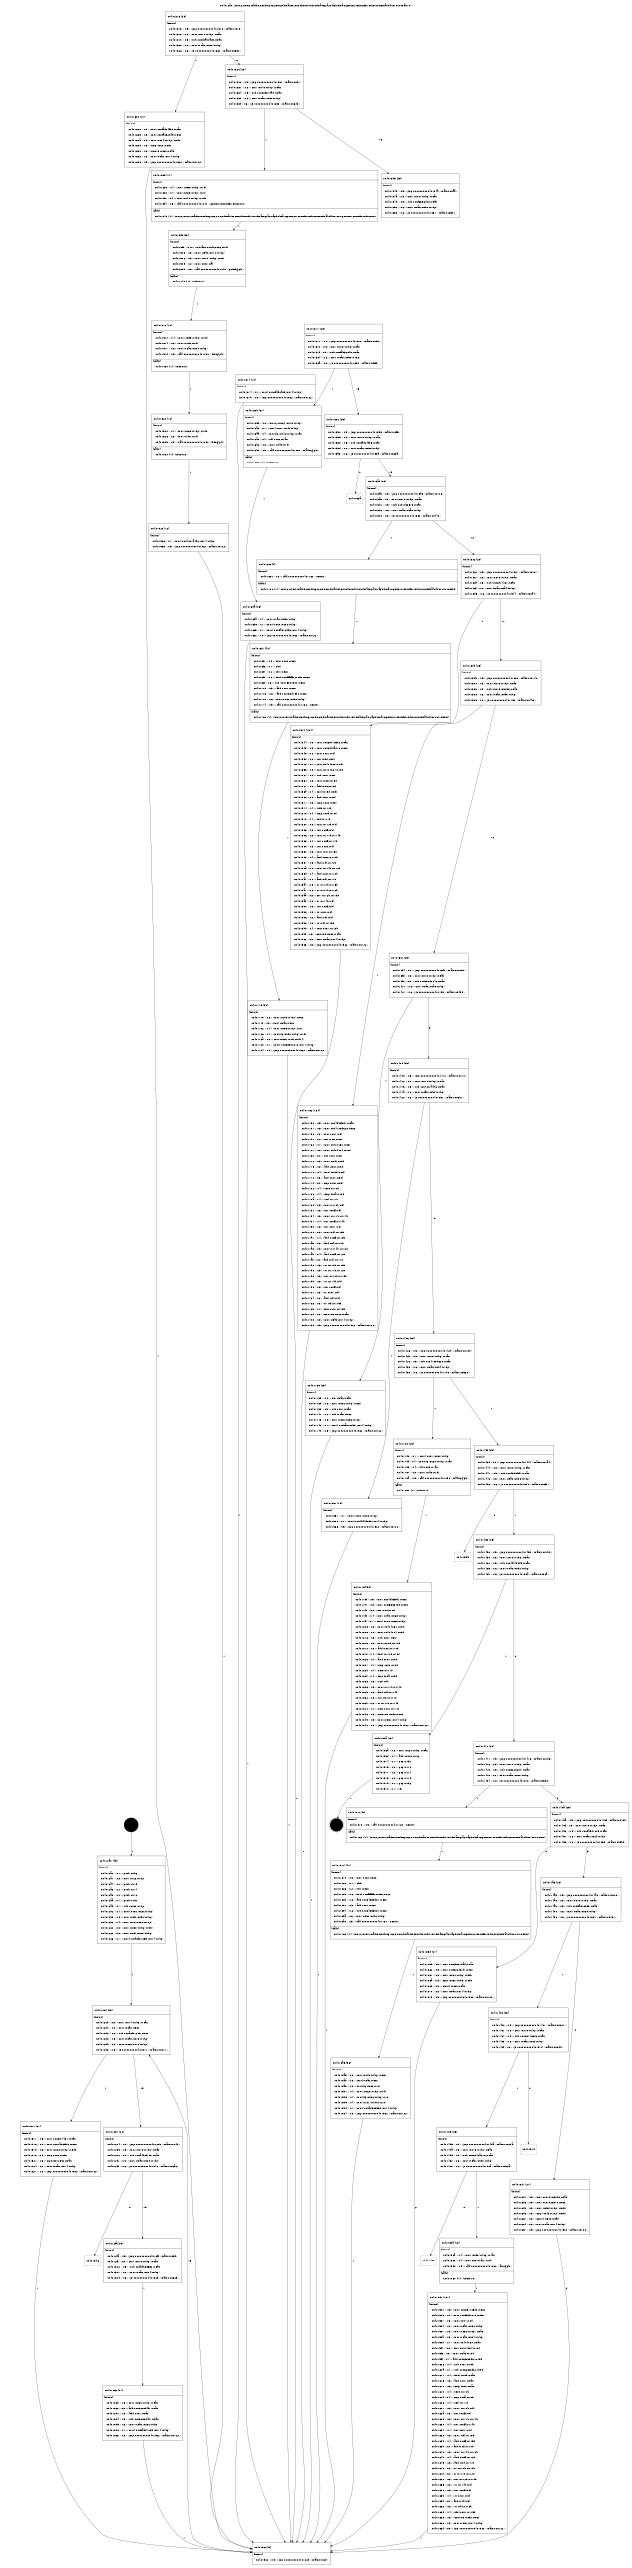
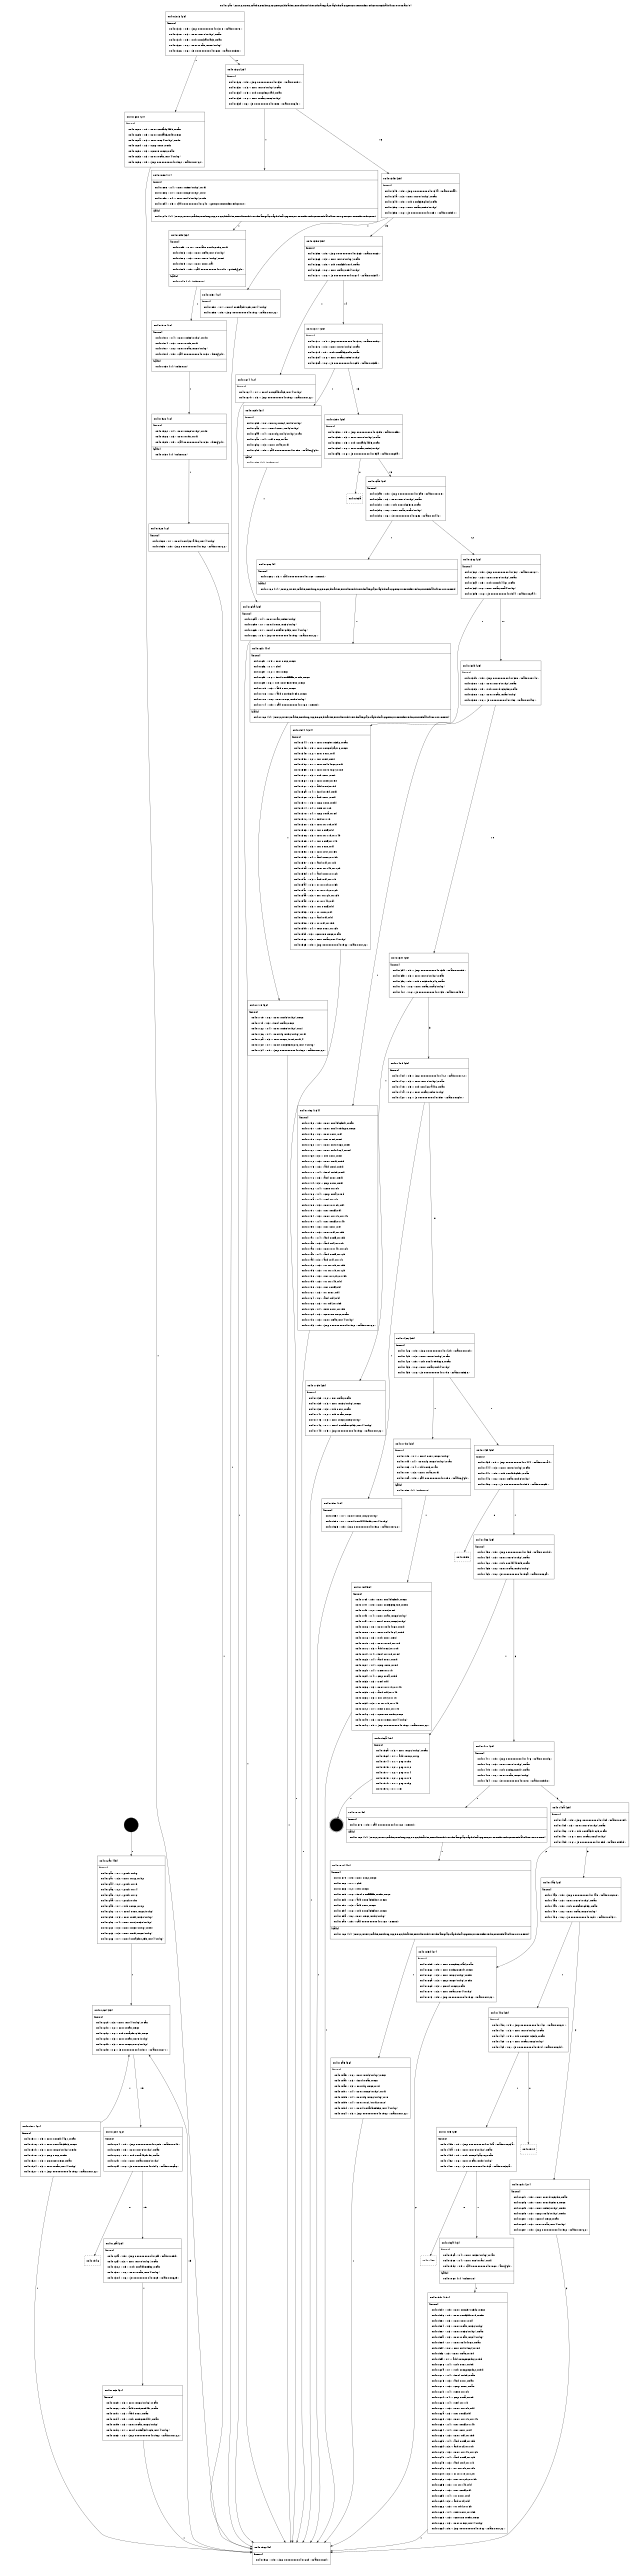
node "0x40135e [25]": added
node "0x401851 [12]": added
edge "0x4012cd [23]" -> "0x401511 [27]": reversed
